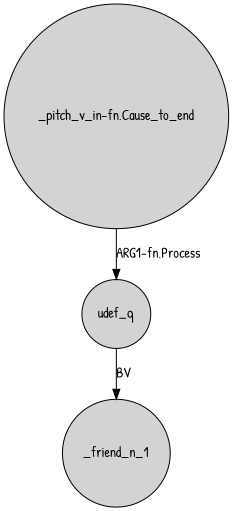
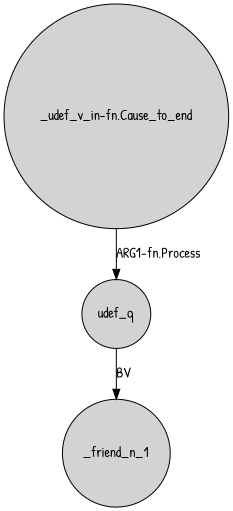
node "_pitch_v_in-fn.Cause_to_end": label "_pitch_v_in-fn.Cause_to_end" -> "_udef_v_in-fn.Cause_to_end"
